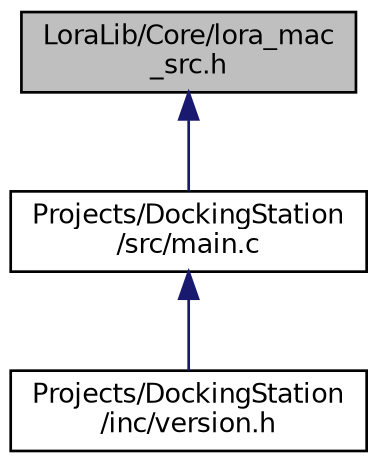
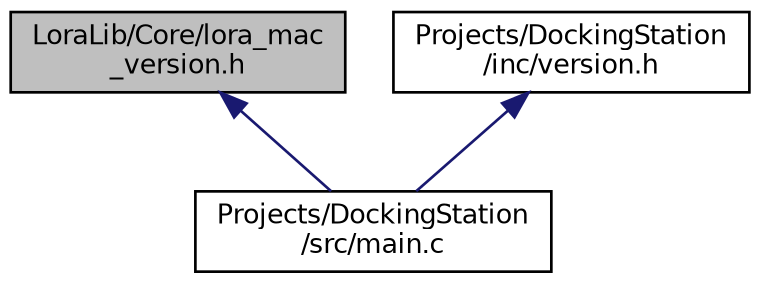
node "LoraLib/Core/lora_mac _src.h": label "LoraLib/Core/lora_mac _src.h" -> "LoraLib/Core/lora_mac _version.h"
edge "Projects/DockingStation /inc/version.h" -> "Projects/DockingStation /src/main.c": reversed
